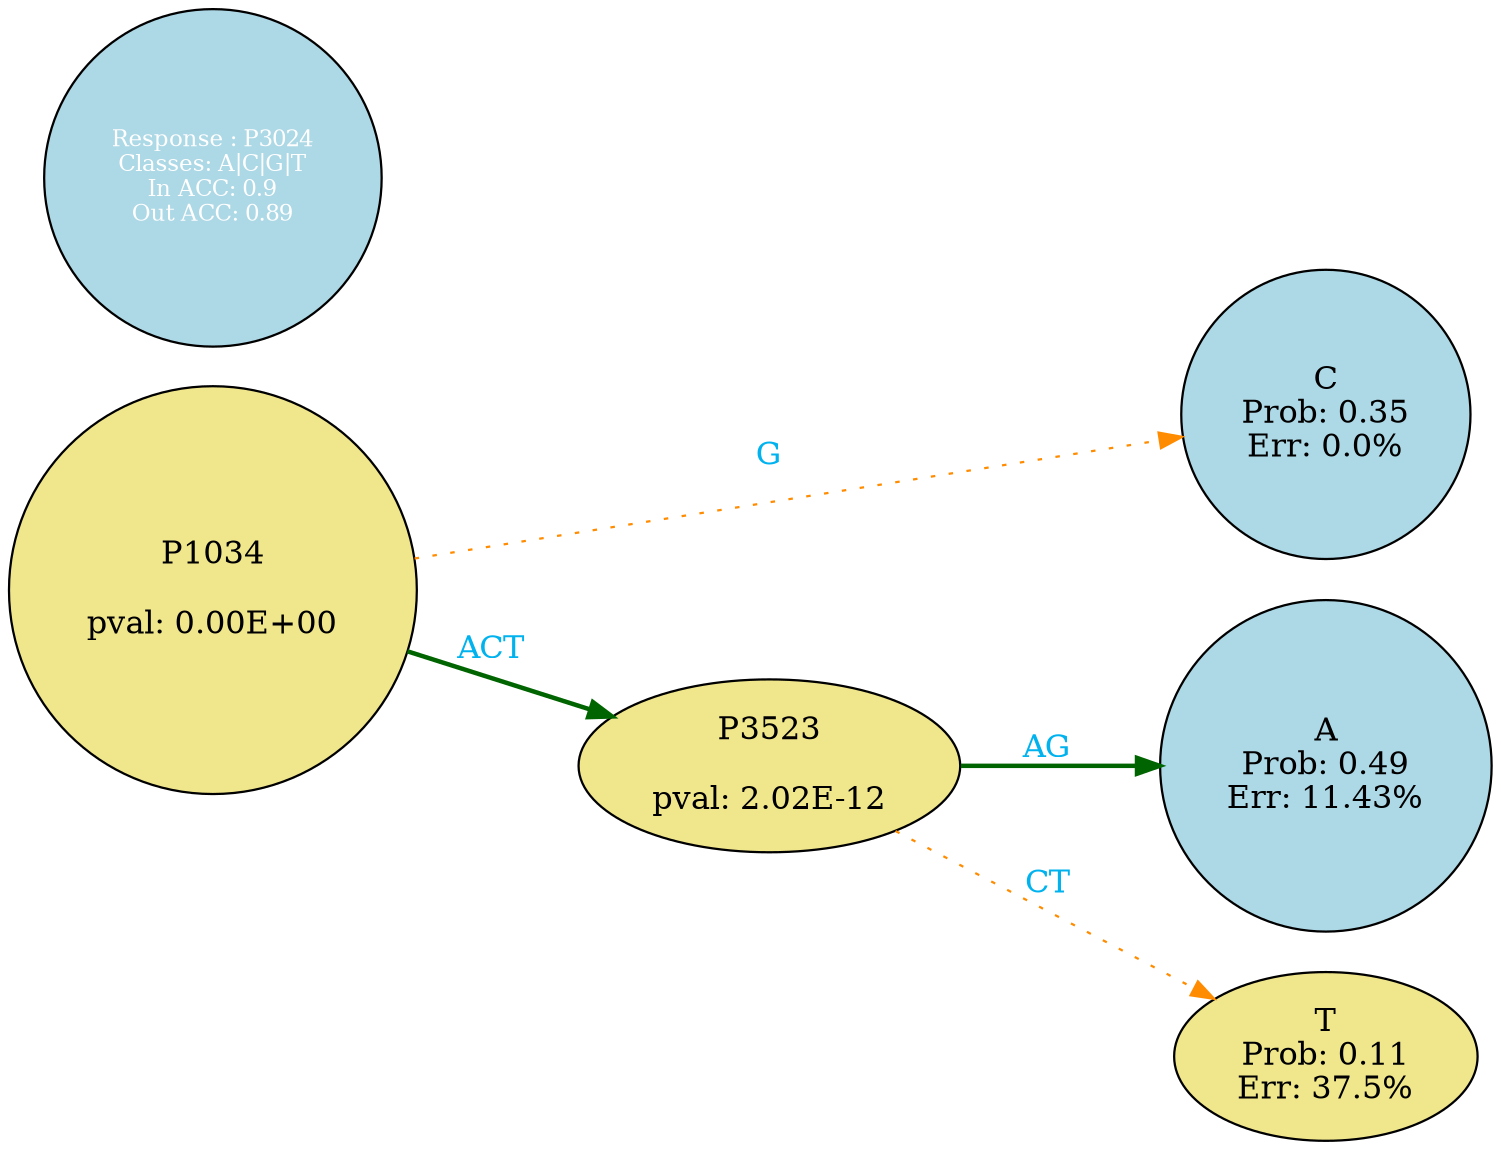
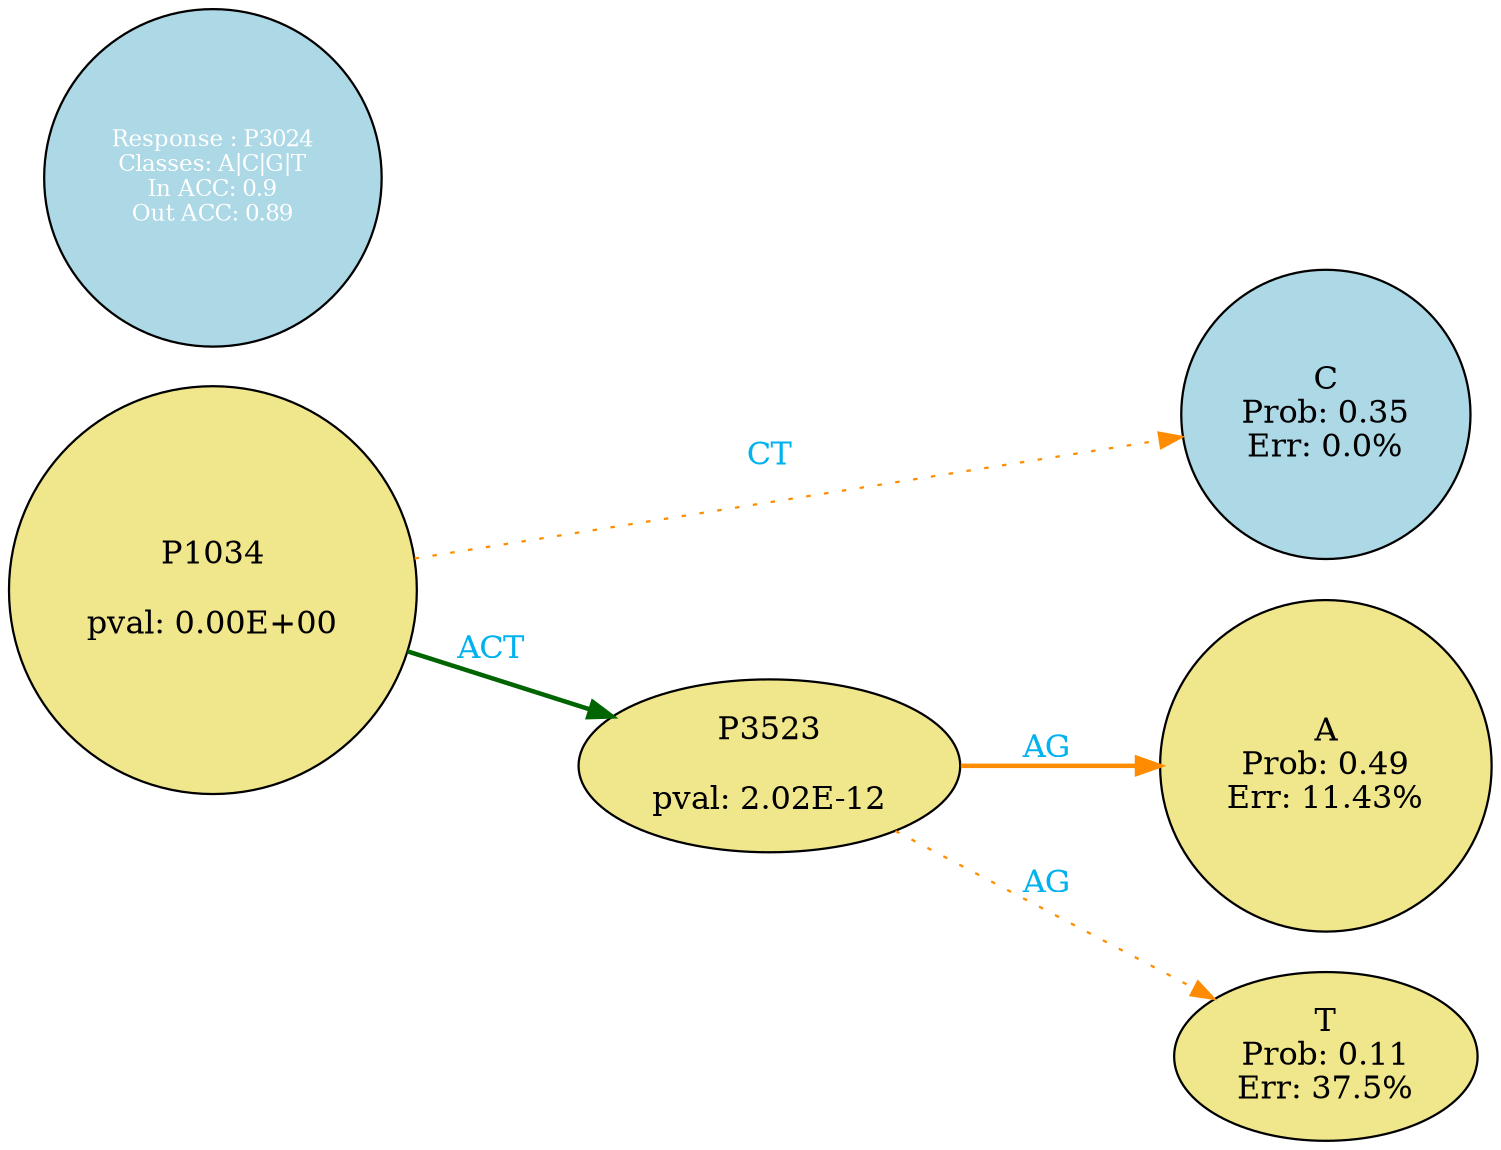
edge "P1034 pval: 0.00E+00" -> "C Prob: 0.35 Err: 0.0%": label "G" -> "CT"
edge "P3523 pval: 2.02E-12" -> "A Prob: 0.49 Err: 11.43%": color darkgreen -> darkorange
node "A Prob: 0.49 Err: 11.43%": fillcolor lightblue -> khaki
edge "P3523 pval: 2.02E-12" -> "T Prob: 0.11 Err: 37.5%": label "CT" -> "AG"
